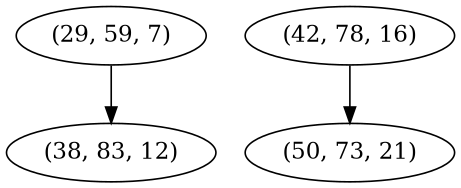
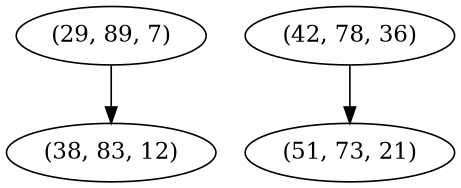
node "(29, 59, 7)": label "(29, 59, 7)" -> "(29, 89, 7)"
node "(42, 78, 16)": label "(42, 78, 16)" -> "(42, 78, 36)"
node "(50, 73, 21)": label "(50, 73, 21)" -> "(51, 73, 21)"
